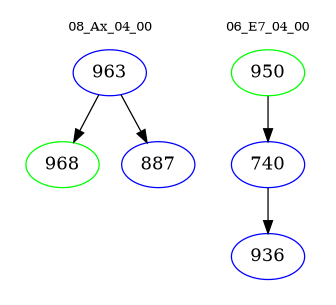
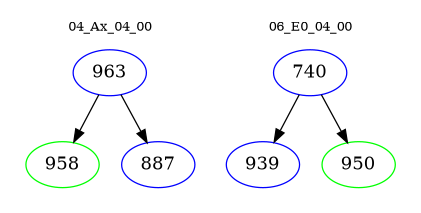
cluster "08_Ax_04_00": label "08_Ax_04_00" -> "04_Ax_04_00"
cluster "06_E7_04_00": label "06_E7_04_00" -> "06_E0_04_00"
edge "950" -> "740": reversed
node "968": label "968" -> "958"
node "936": label "936" -> "939"
